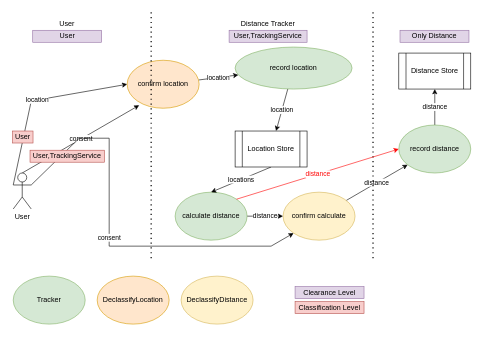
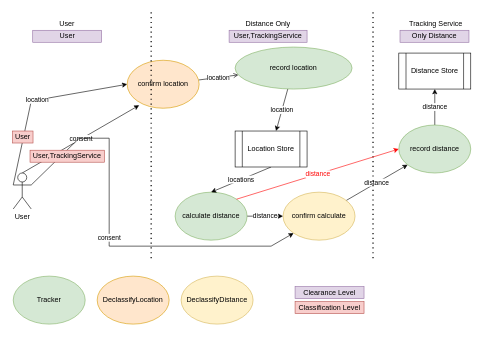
node "Distance Tracker": label "Distance Tracker" -> "Distance Only"
node "Tracking Service": added
edge "confirm location" -> "record location": arrowhead classic -> open
